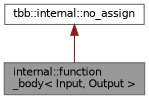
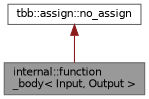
node "tbb::internal::no_assign": label "tbb::internal::no_assign" -> "tbb::assign::no_assign"
